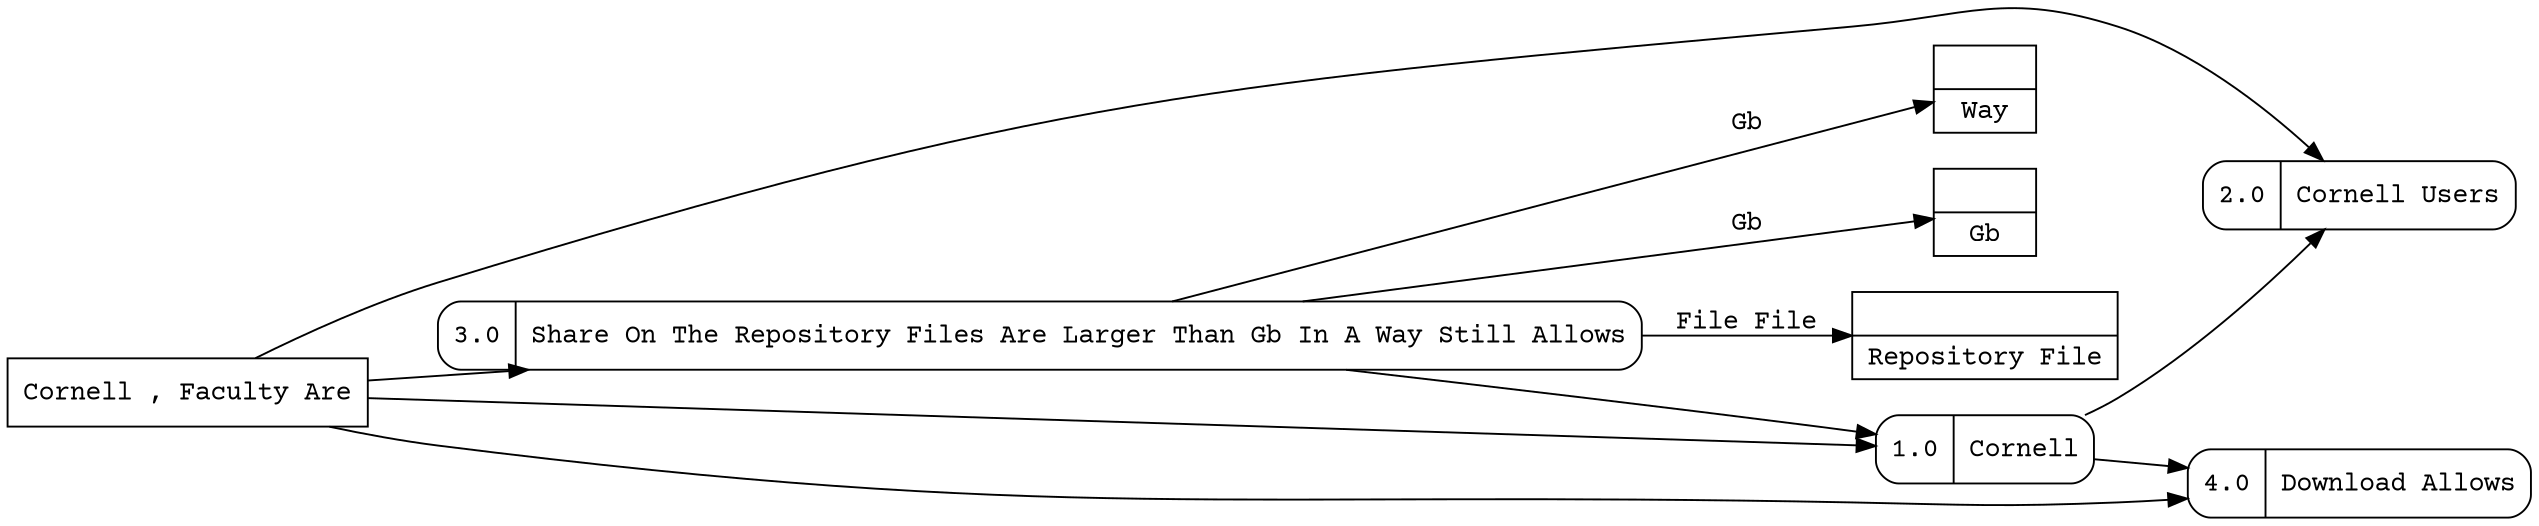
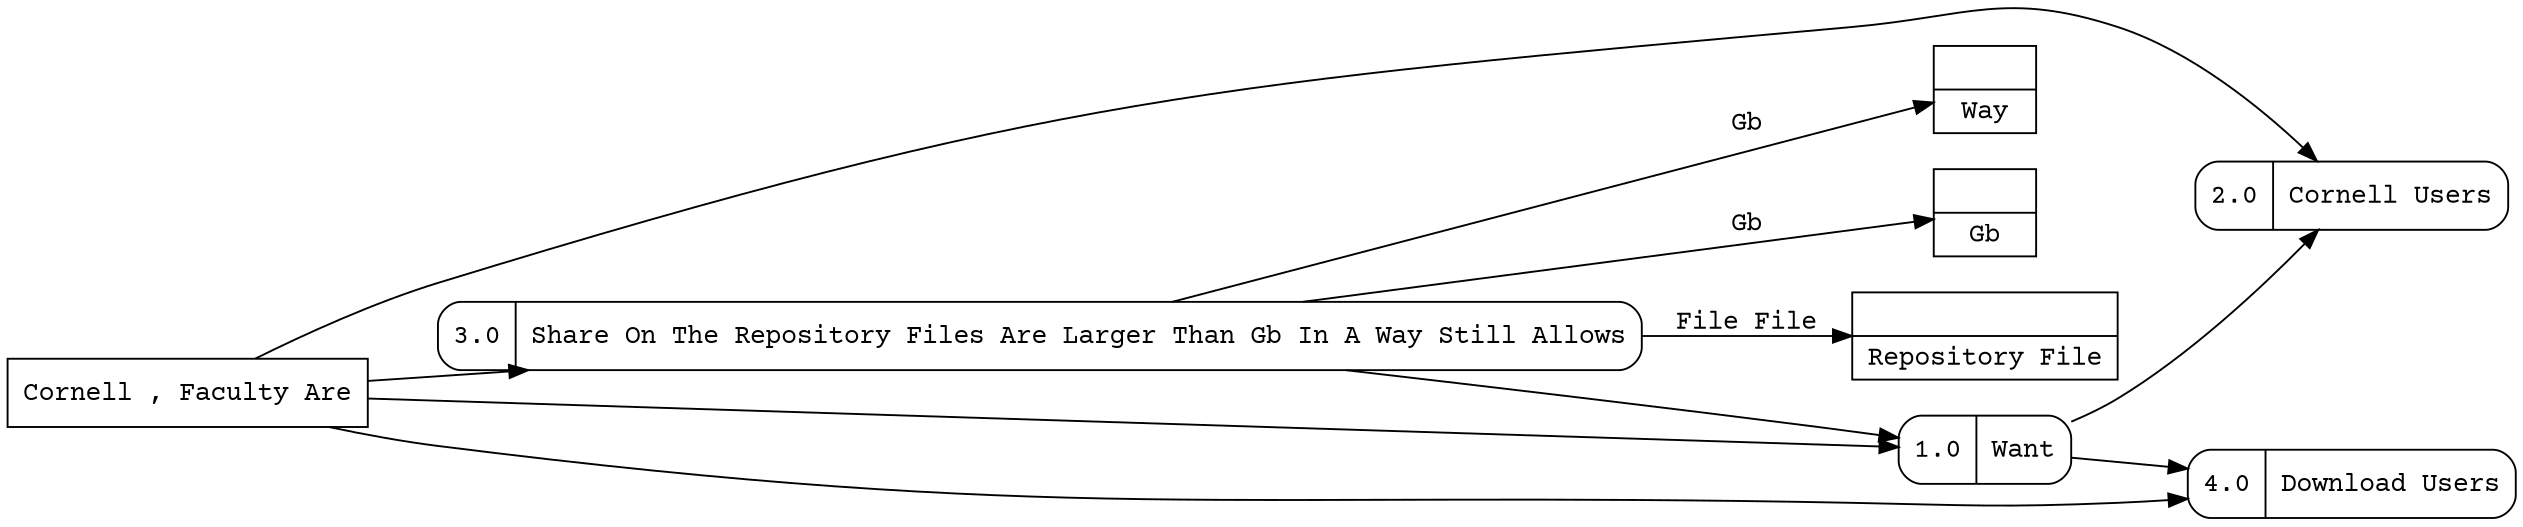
node "1.0": text "Cornell" -> "Want"
node "4.0": text "Download Allows" -> "Download Users"
